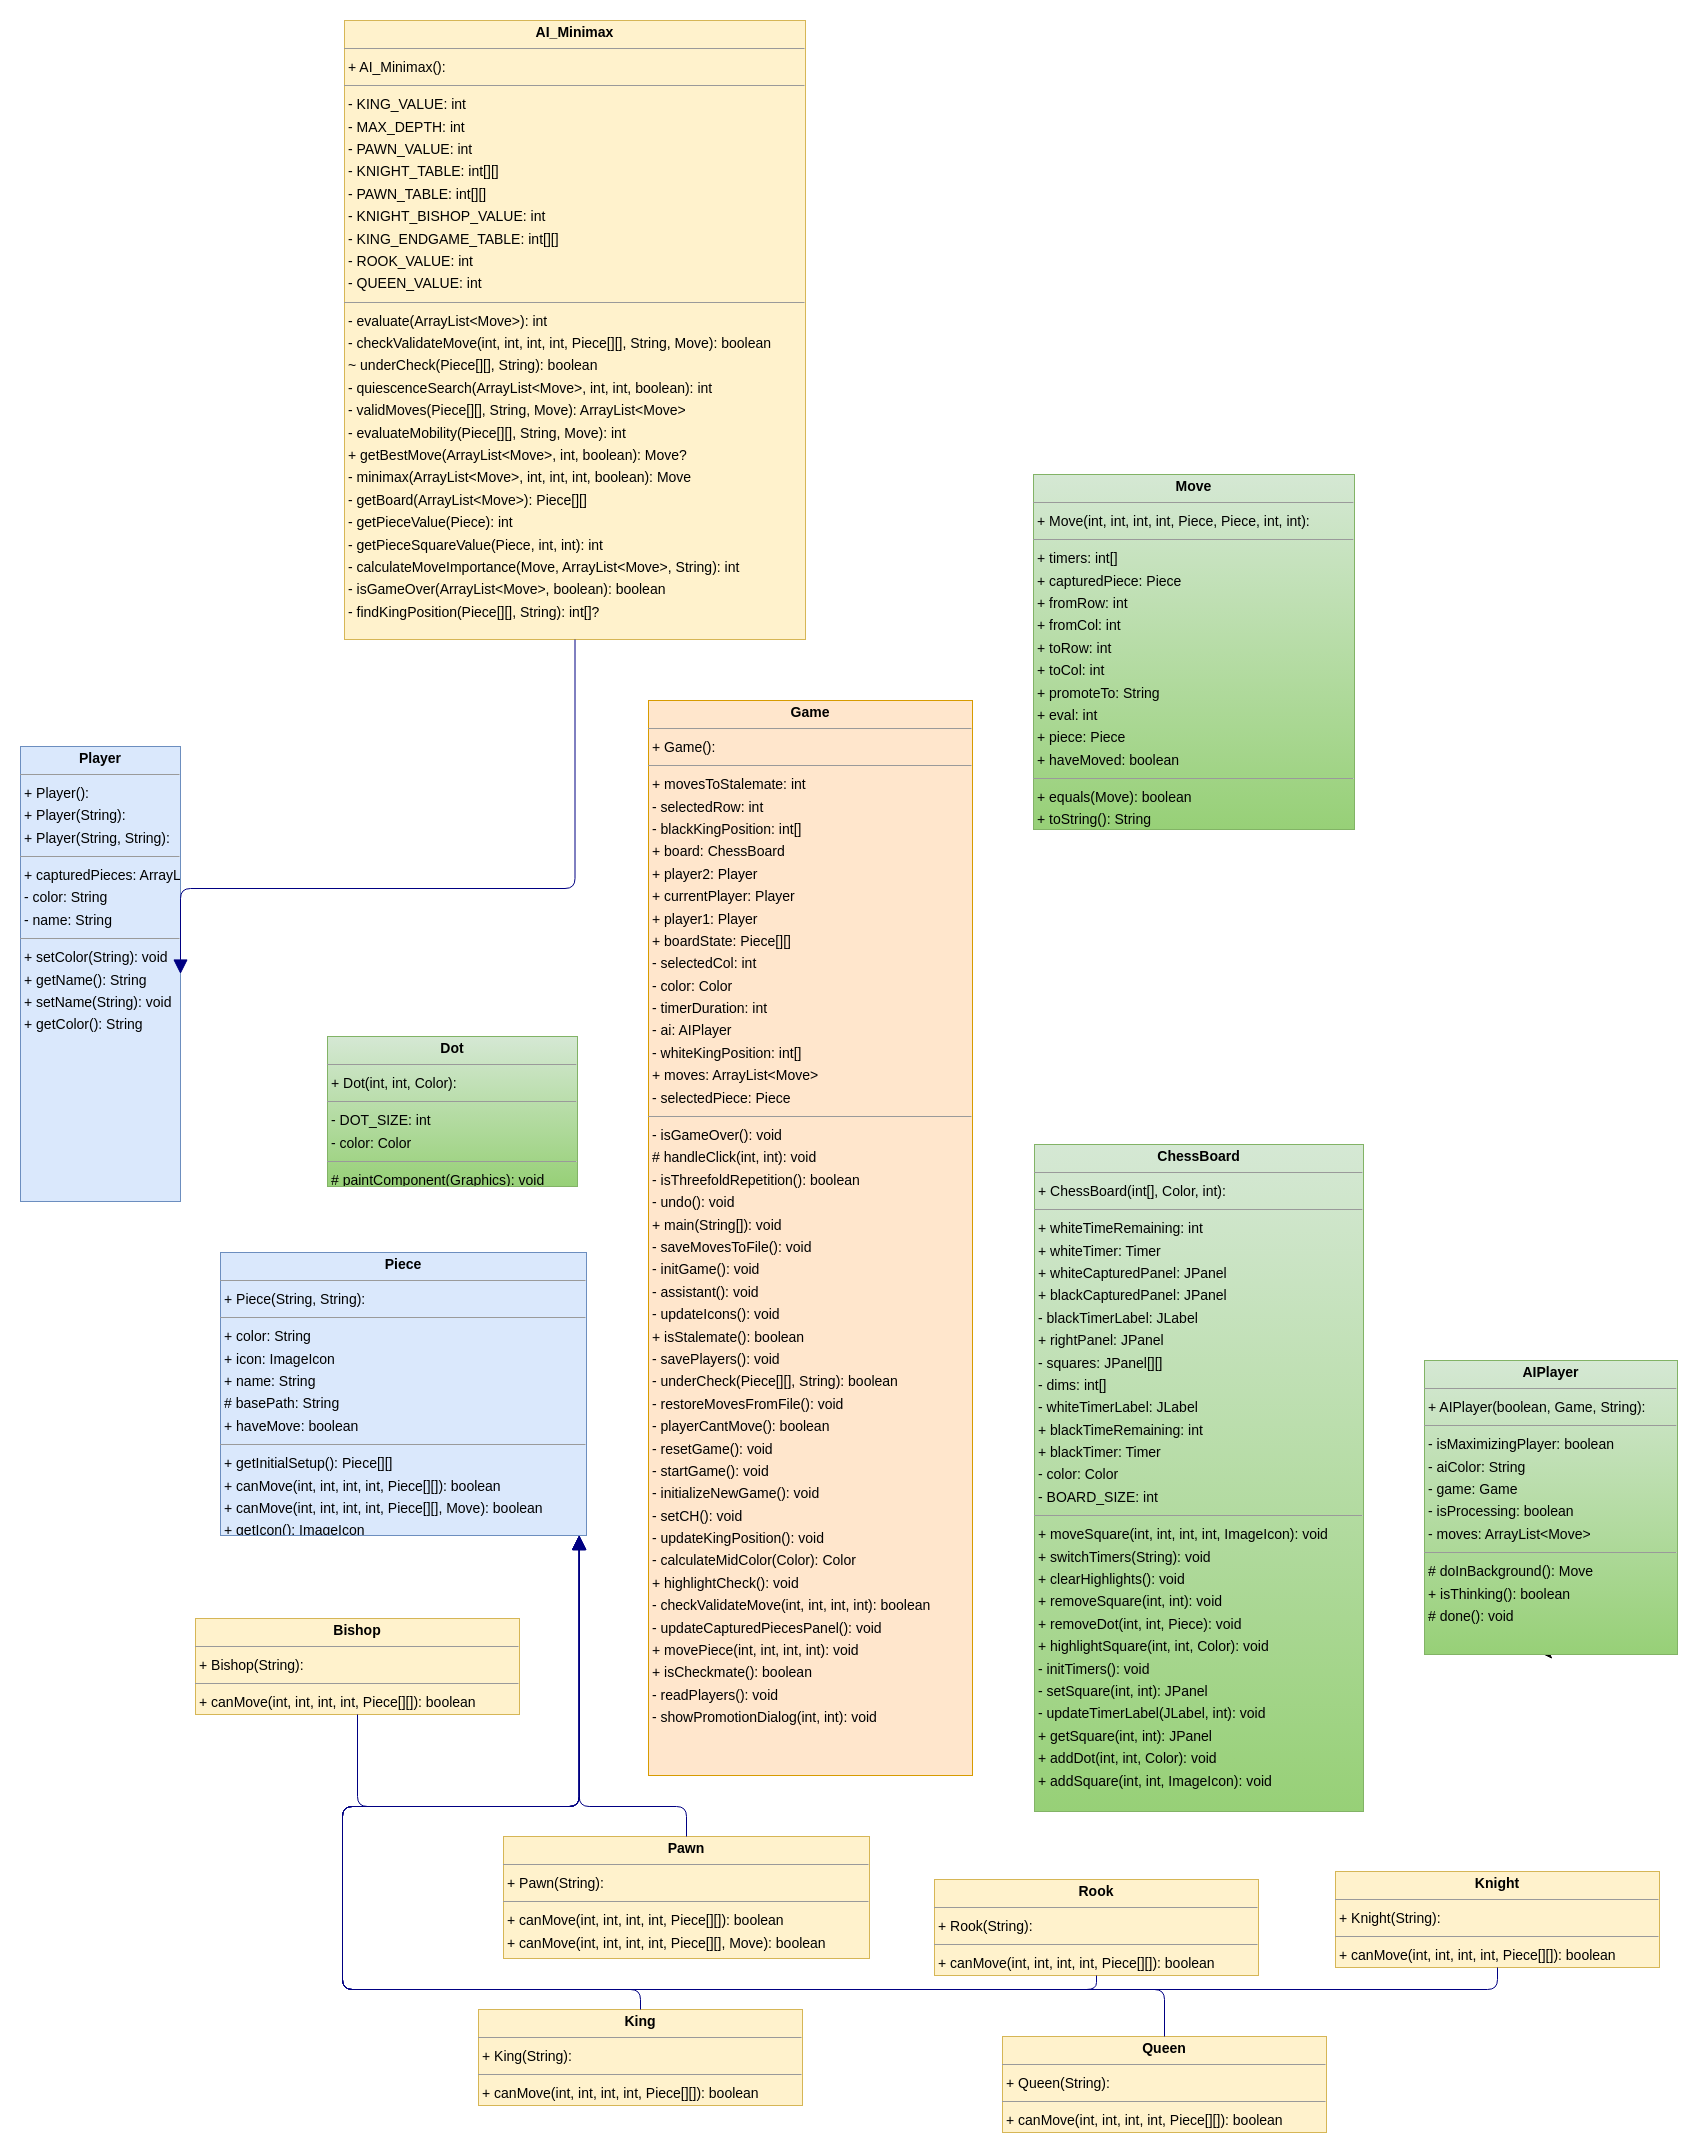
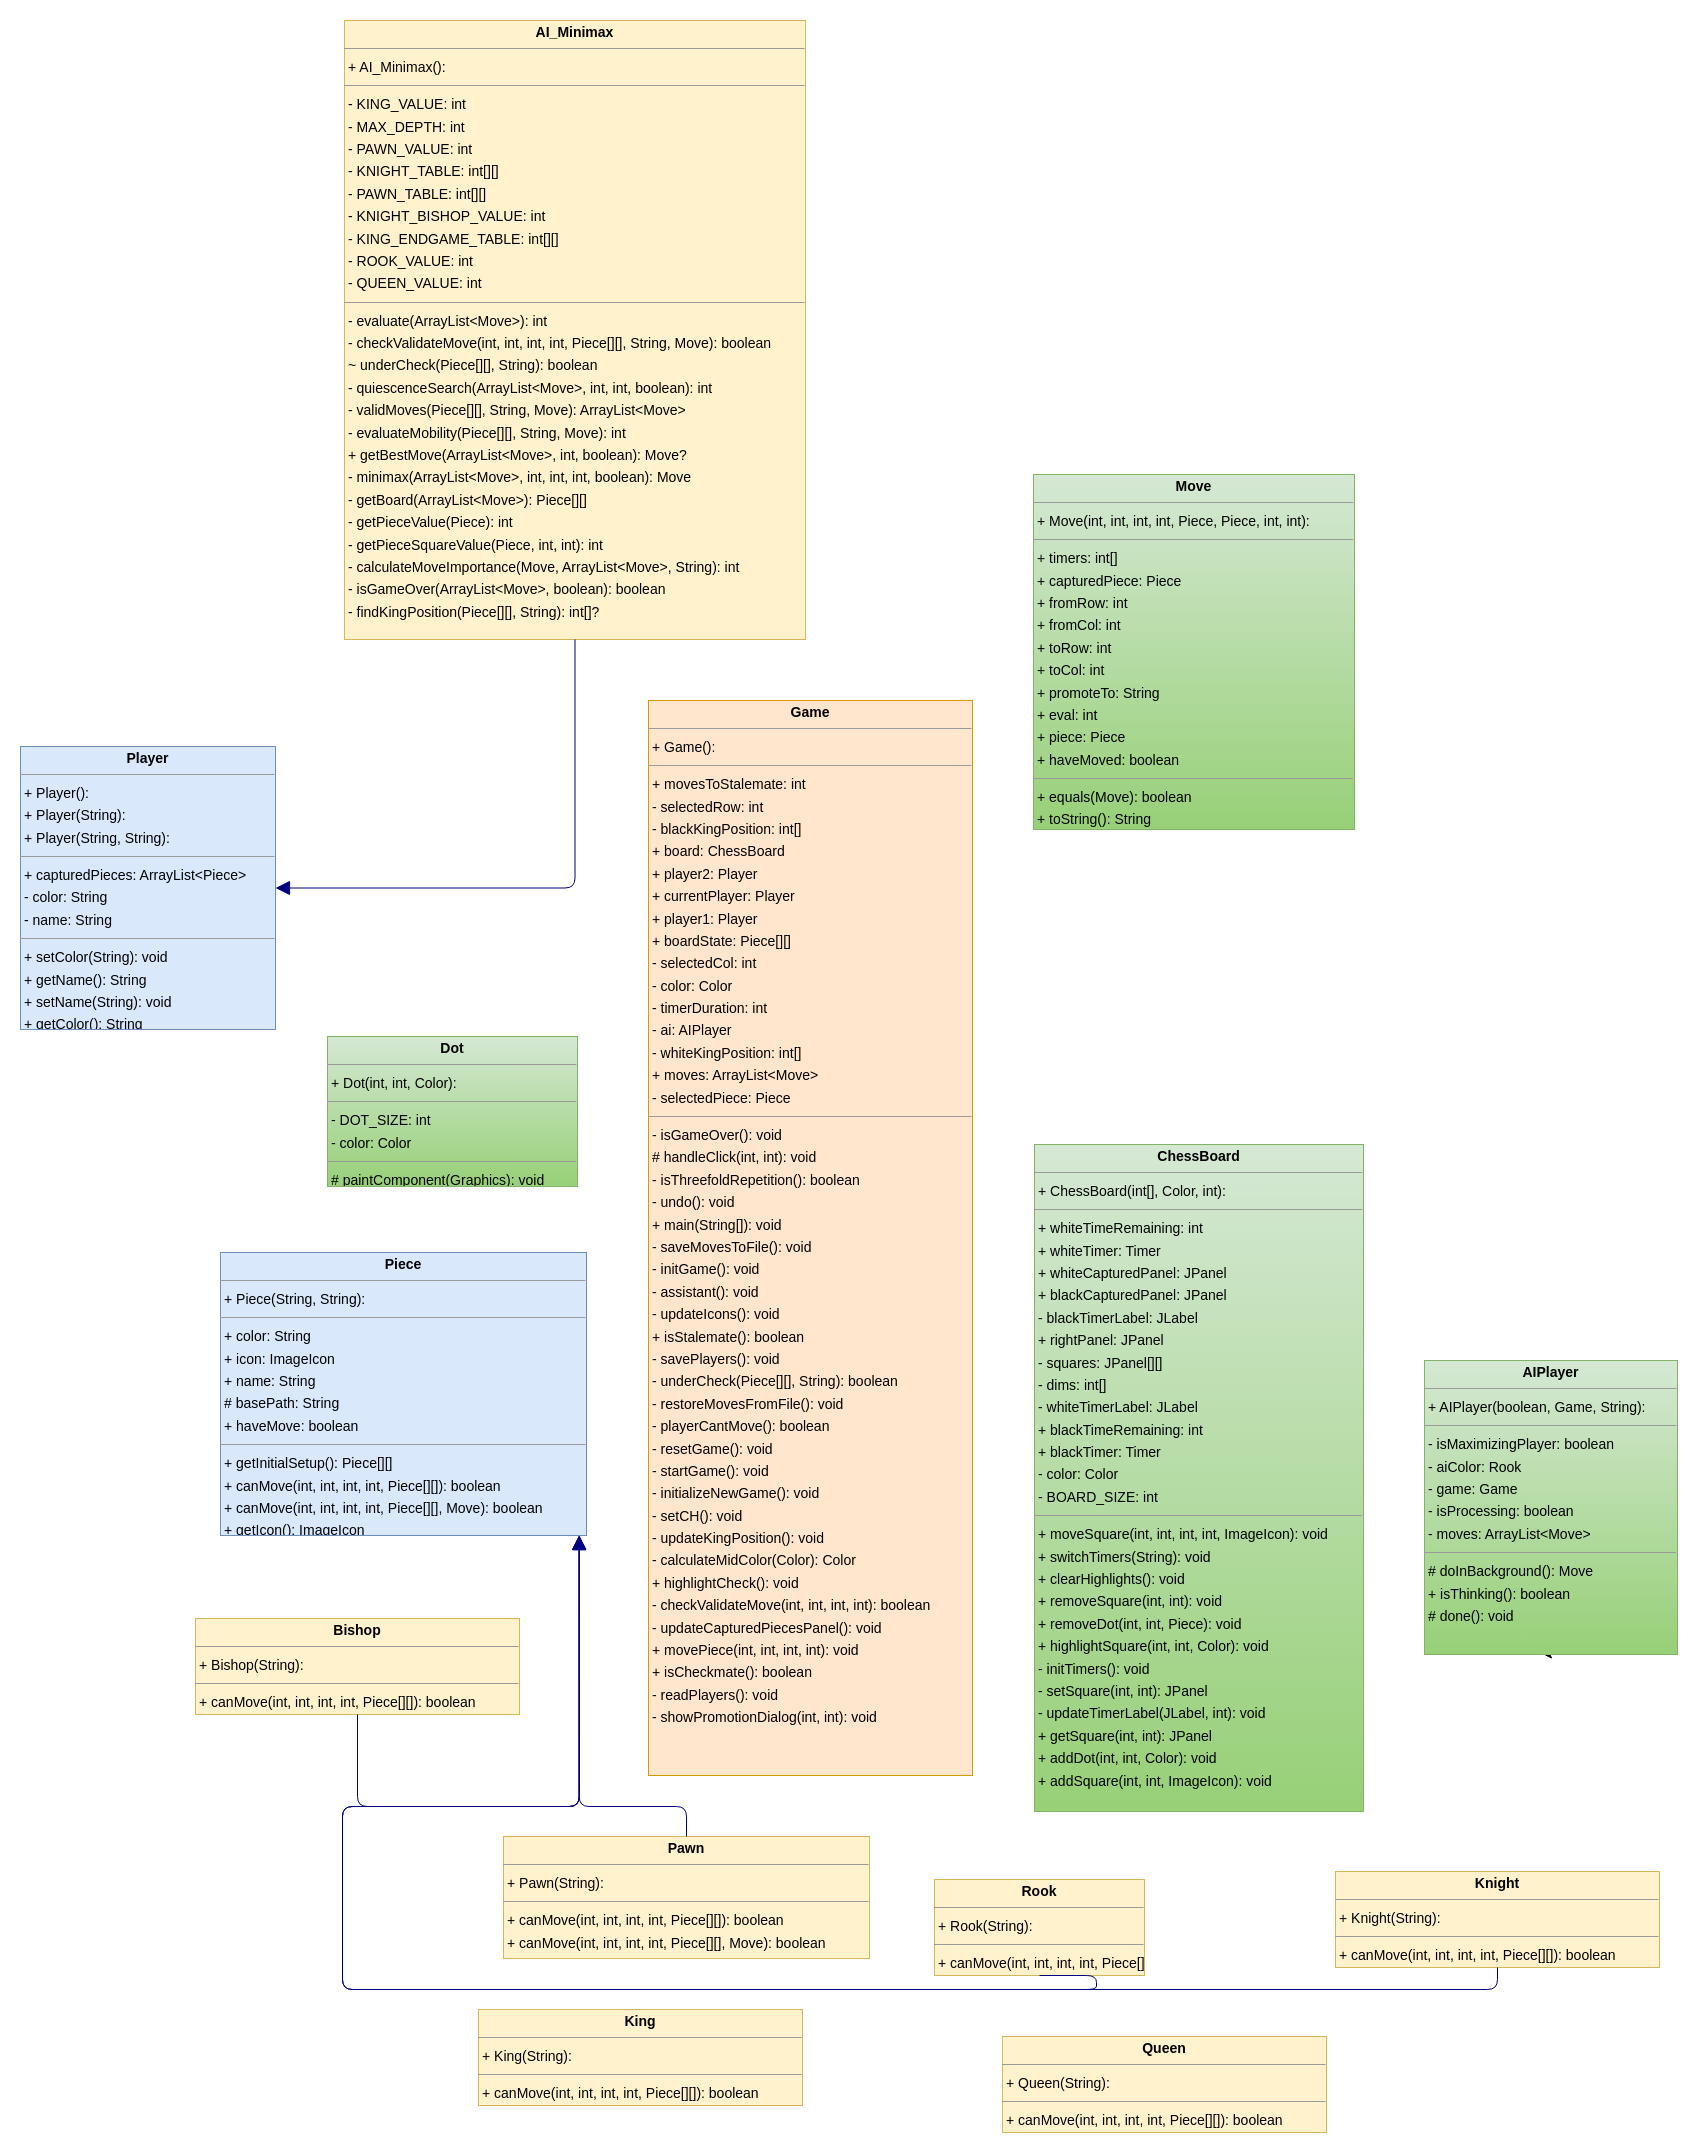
node "Player + Player(): + Player(String): + Player(String, String): + capturedPieces: ArrayList<Piece> - color: String - name: String + setColor(String): void + getName(): String + setName(String): void + getColor(): String": size 160x455 -> 255x283
node "AIPlayer + AIPlayer(boolean, Game, String): - isMaximizingPlayer: boolean - aiColor: String - game: Game - isProcessing: boolean - moves: ArrayList<Move> # doInBackground(): Move + isThinking(): boolean # done(): void": label "AIPlayer + AIPlayer(boolean, Game, String): - isMaximizingPlayer: boolean - aiColor: String - game: Game - isProcessing: boolean - moves: ArrayList<Move> # doInBackground(): Move + isThinking(): boolean # done(): void" -> "AIPlayer + AIPlayer(boolean, Game, String): - isMaximizingPlayer: boolean - aiColor: Rook - game: Game - isProcessing: boolean - moves: ArrayList<Move> # doInBackground(): Move + isThinking(): boolean # done(): void"
node "Rook + Rook(String): + canMove(int, int, int, int, Piece[][]): boolean": size 324x96 -> 210x96
edge "King + King(String): + canMove(int, int, int, int, Piece[][]): boolean" -> "Piece + Piece(String, String): + color: String + icon: ImageIcon + name: String # basePath: String + haveMove: boolean + getInitialSetup(): Piece[][] + canMove(int, int, int, int, Piece[][]): boolean + canMove(int, int, int, int, Piece[][], Move): boolean + getIcon(): ImageIcon": removed
edge "Queen + Queen(String): + canMove(int, int, int, int, Piece[][]): boolean" -> "Piece + Piece(String, String): + color: String + icon: ImageIcon + name: String # basePath: String + haveMove: boolean + getInitialSetup(): Piece[][] + canMove(int, int, int, int, Piece[][]): boolean + canMove(int, int, int, int, Piece[][], Move): boolean + getIcon(): ImageIcon": removed
